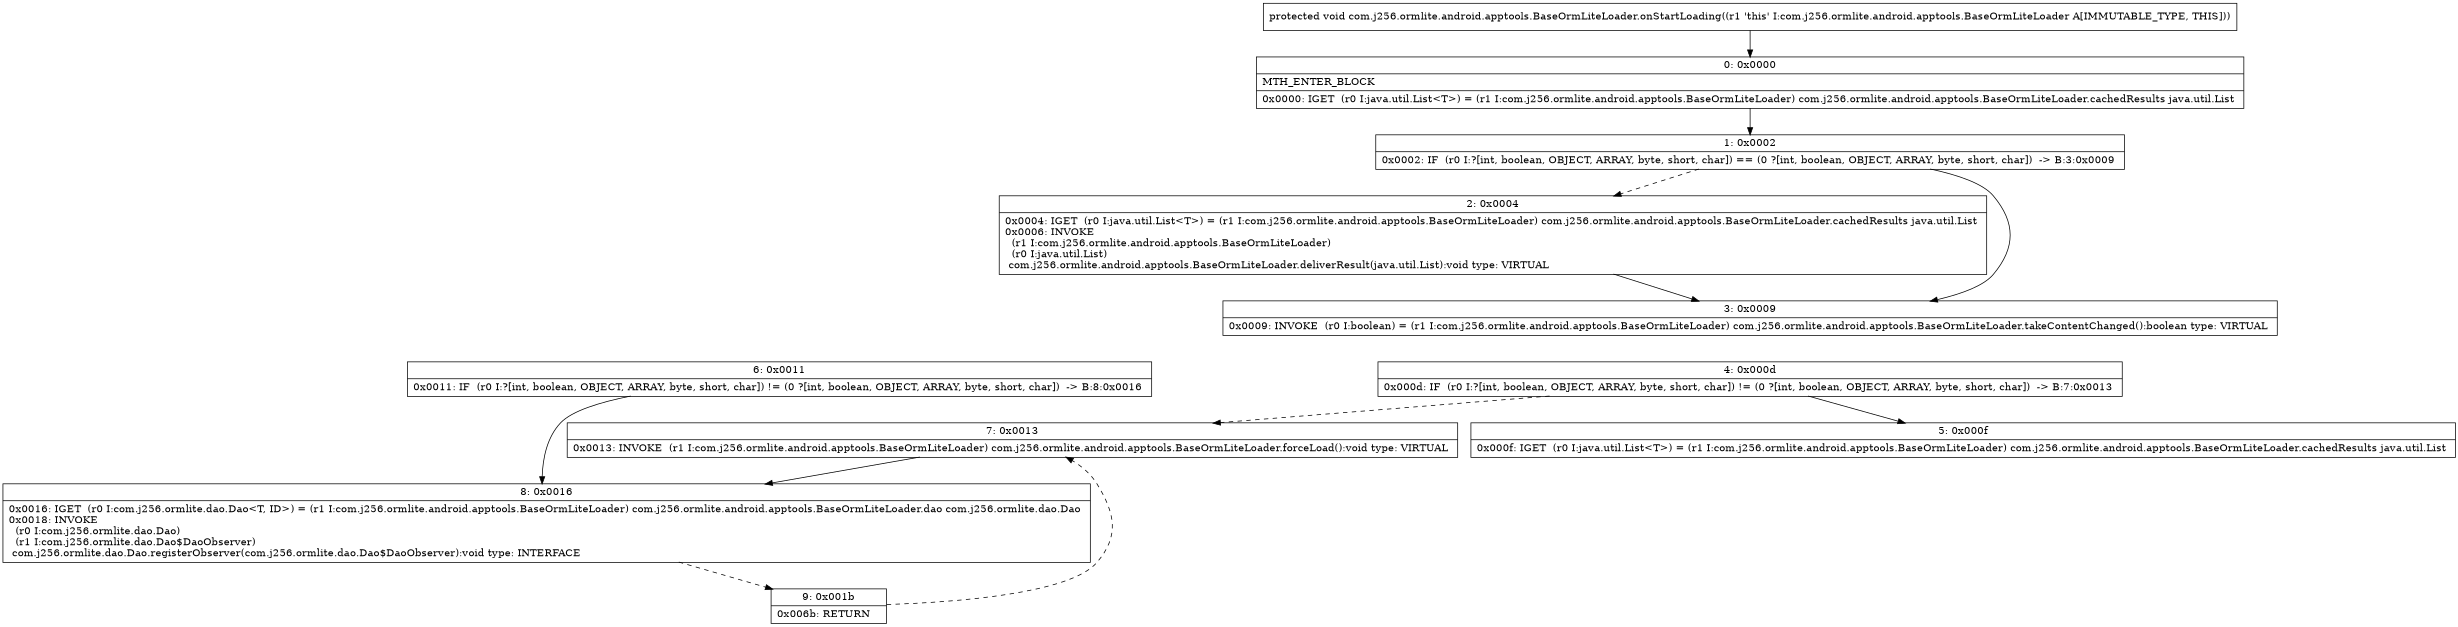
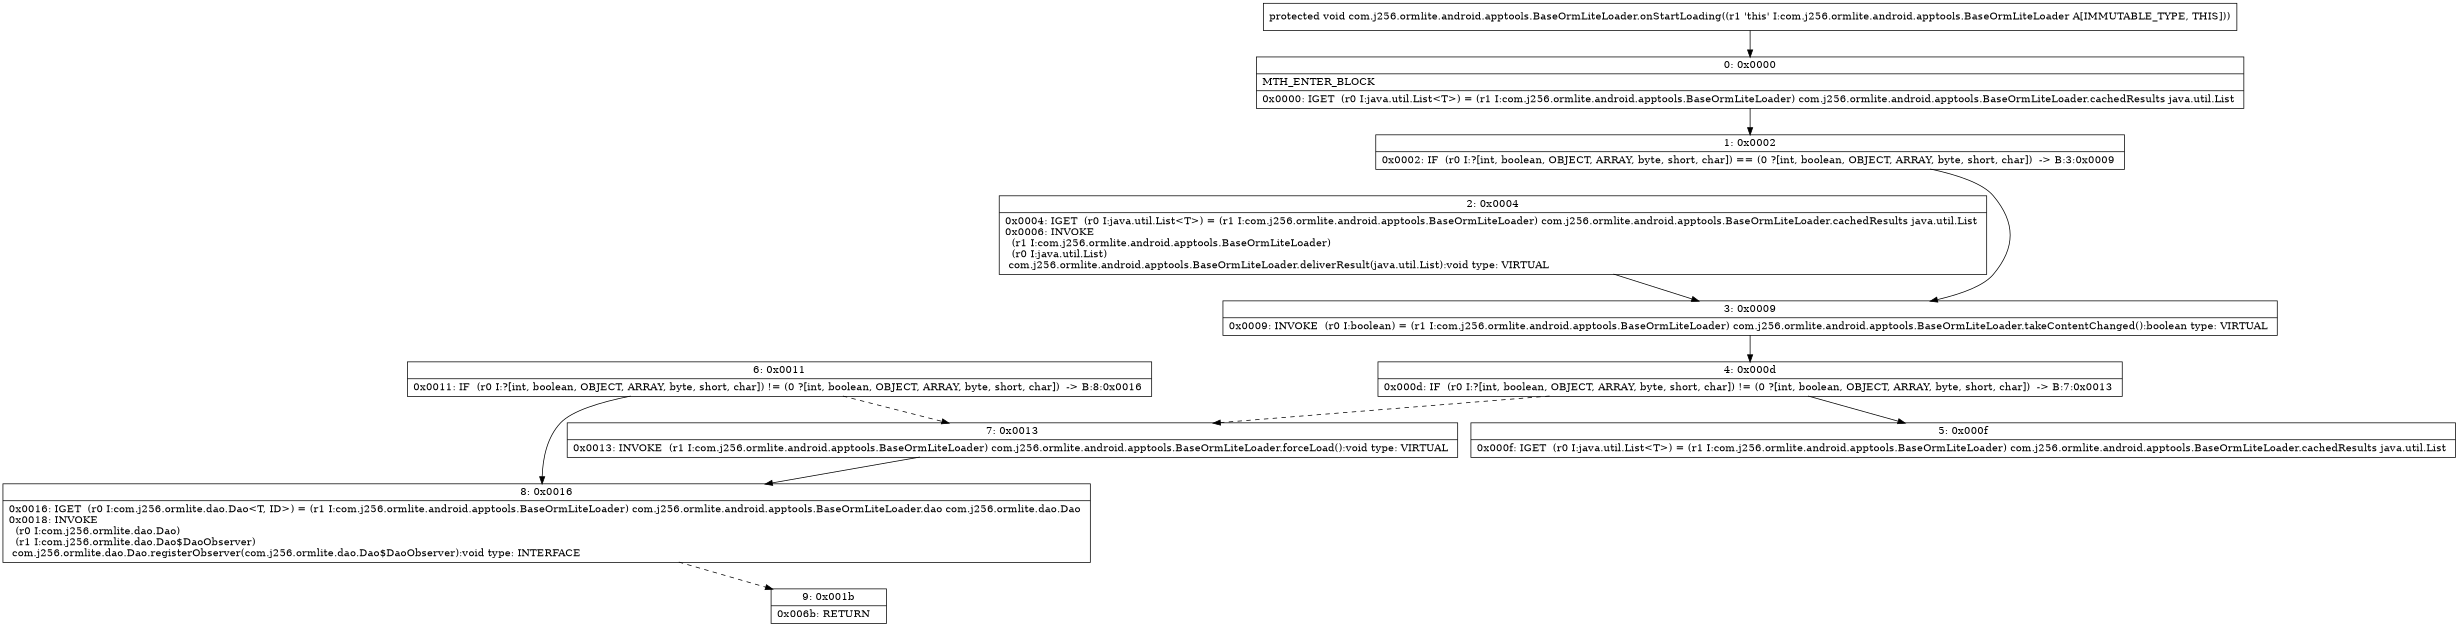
edge "1: 0x0002" -> "2: 0x0004": removed
edge "3: 0x0009" -> "4: 0x000d": added
edge "9: 0x001b" -> "7: 0x0013": now "6: 0x0011" -> "7: 0x0013"
